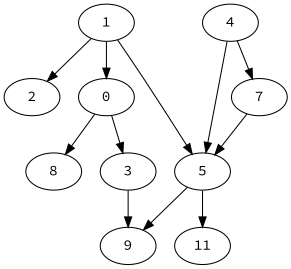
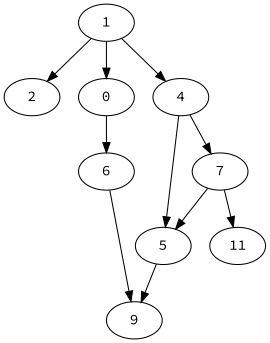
edge "1" -> "5": now "1" -> "4"
node "8": removed
node "3": label "3" -> "6"
edge "5" -> "11": now "7" -> "11"
